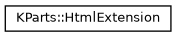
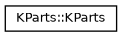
node "KParts::HtmlExtension": label "KParts::HtmlExtension" -> "KParts::KParts"
